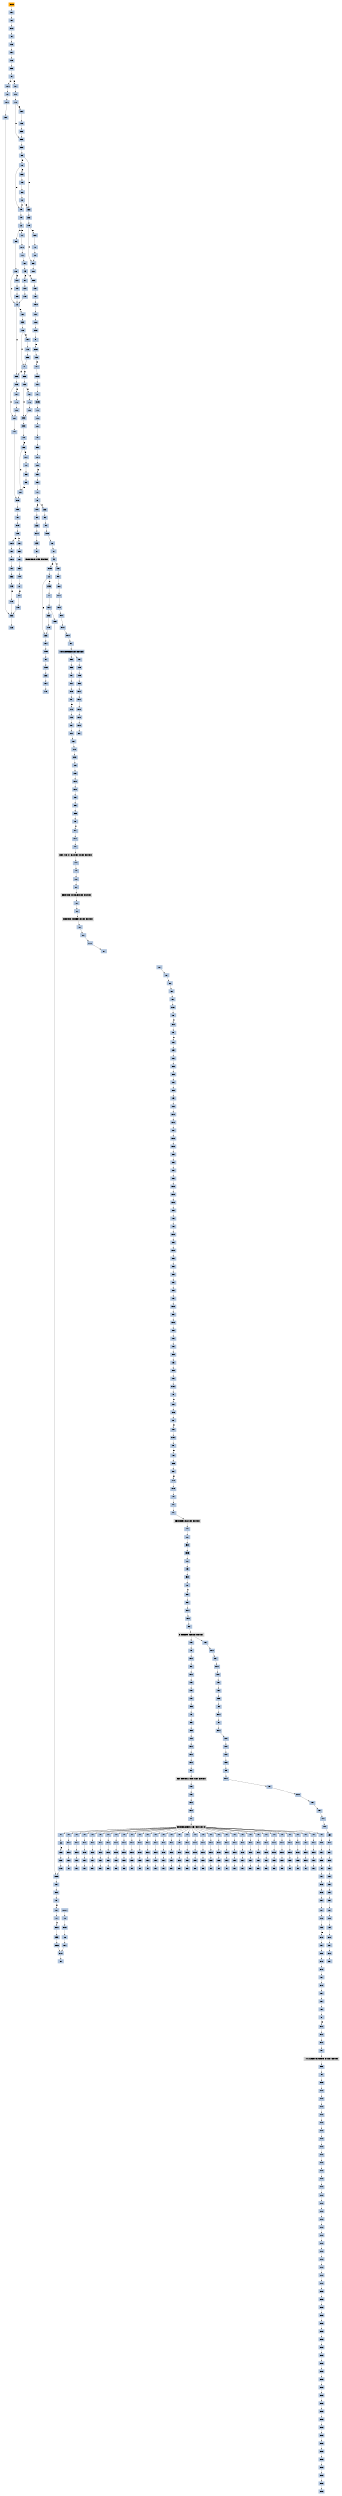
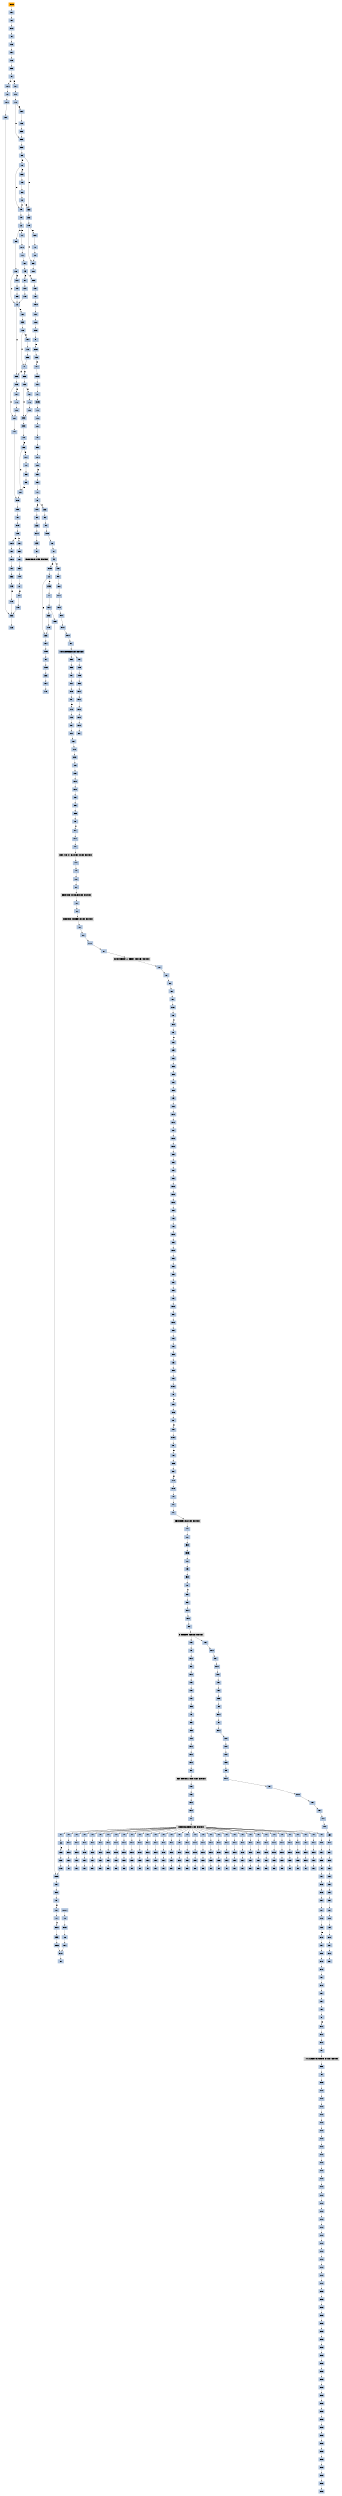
node "QUERYPERFORMANCECOUNTER-KERNEL32-DLL": added
node "GETPROCADDRESS-KERNEL32-KERNEL": label "GETPROCADDRESS-KERNEL32-KERNEL" -> "GETPROCADDRESS-KERNEL32-DLL"
